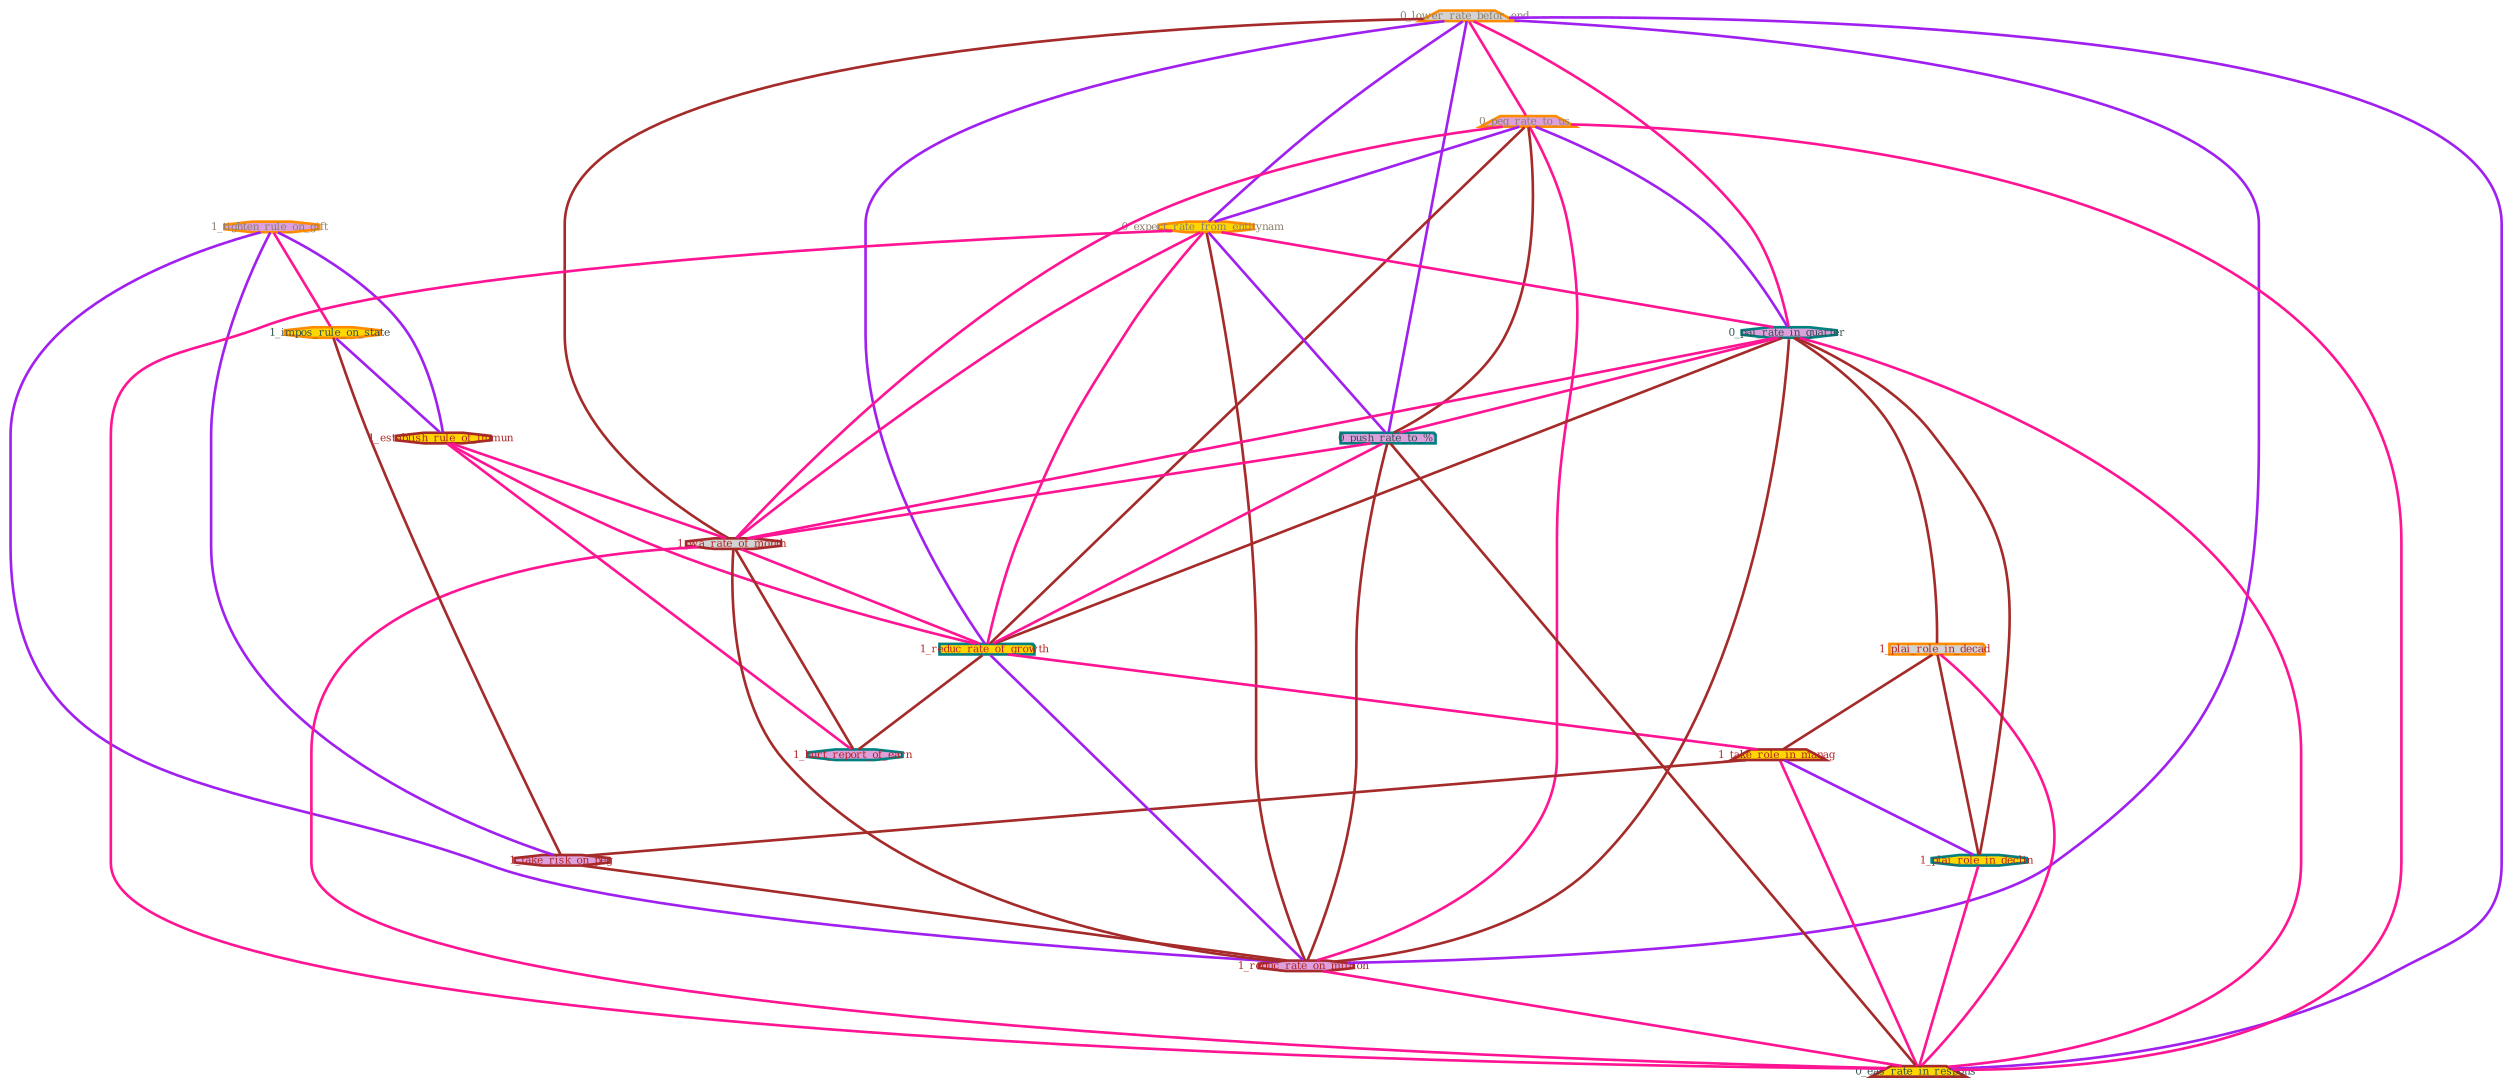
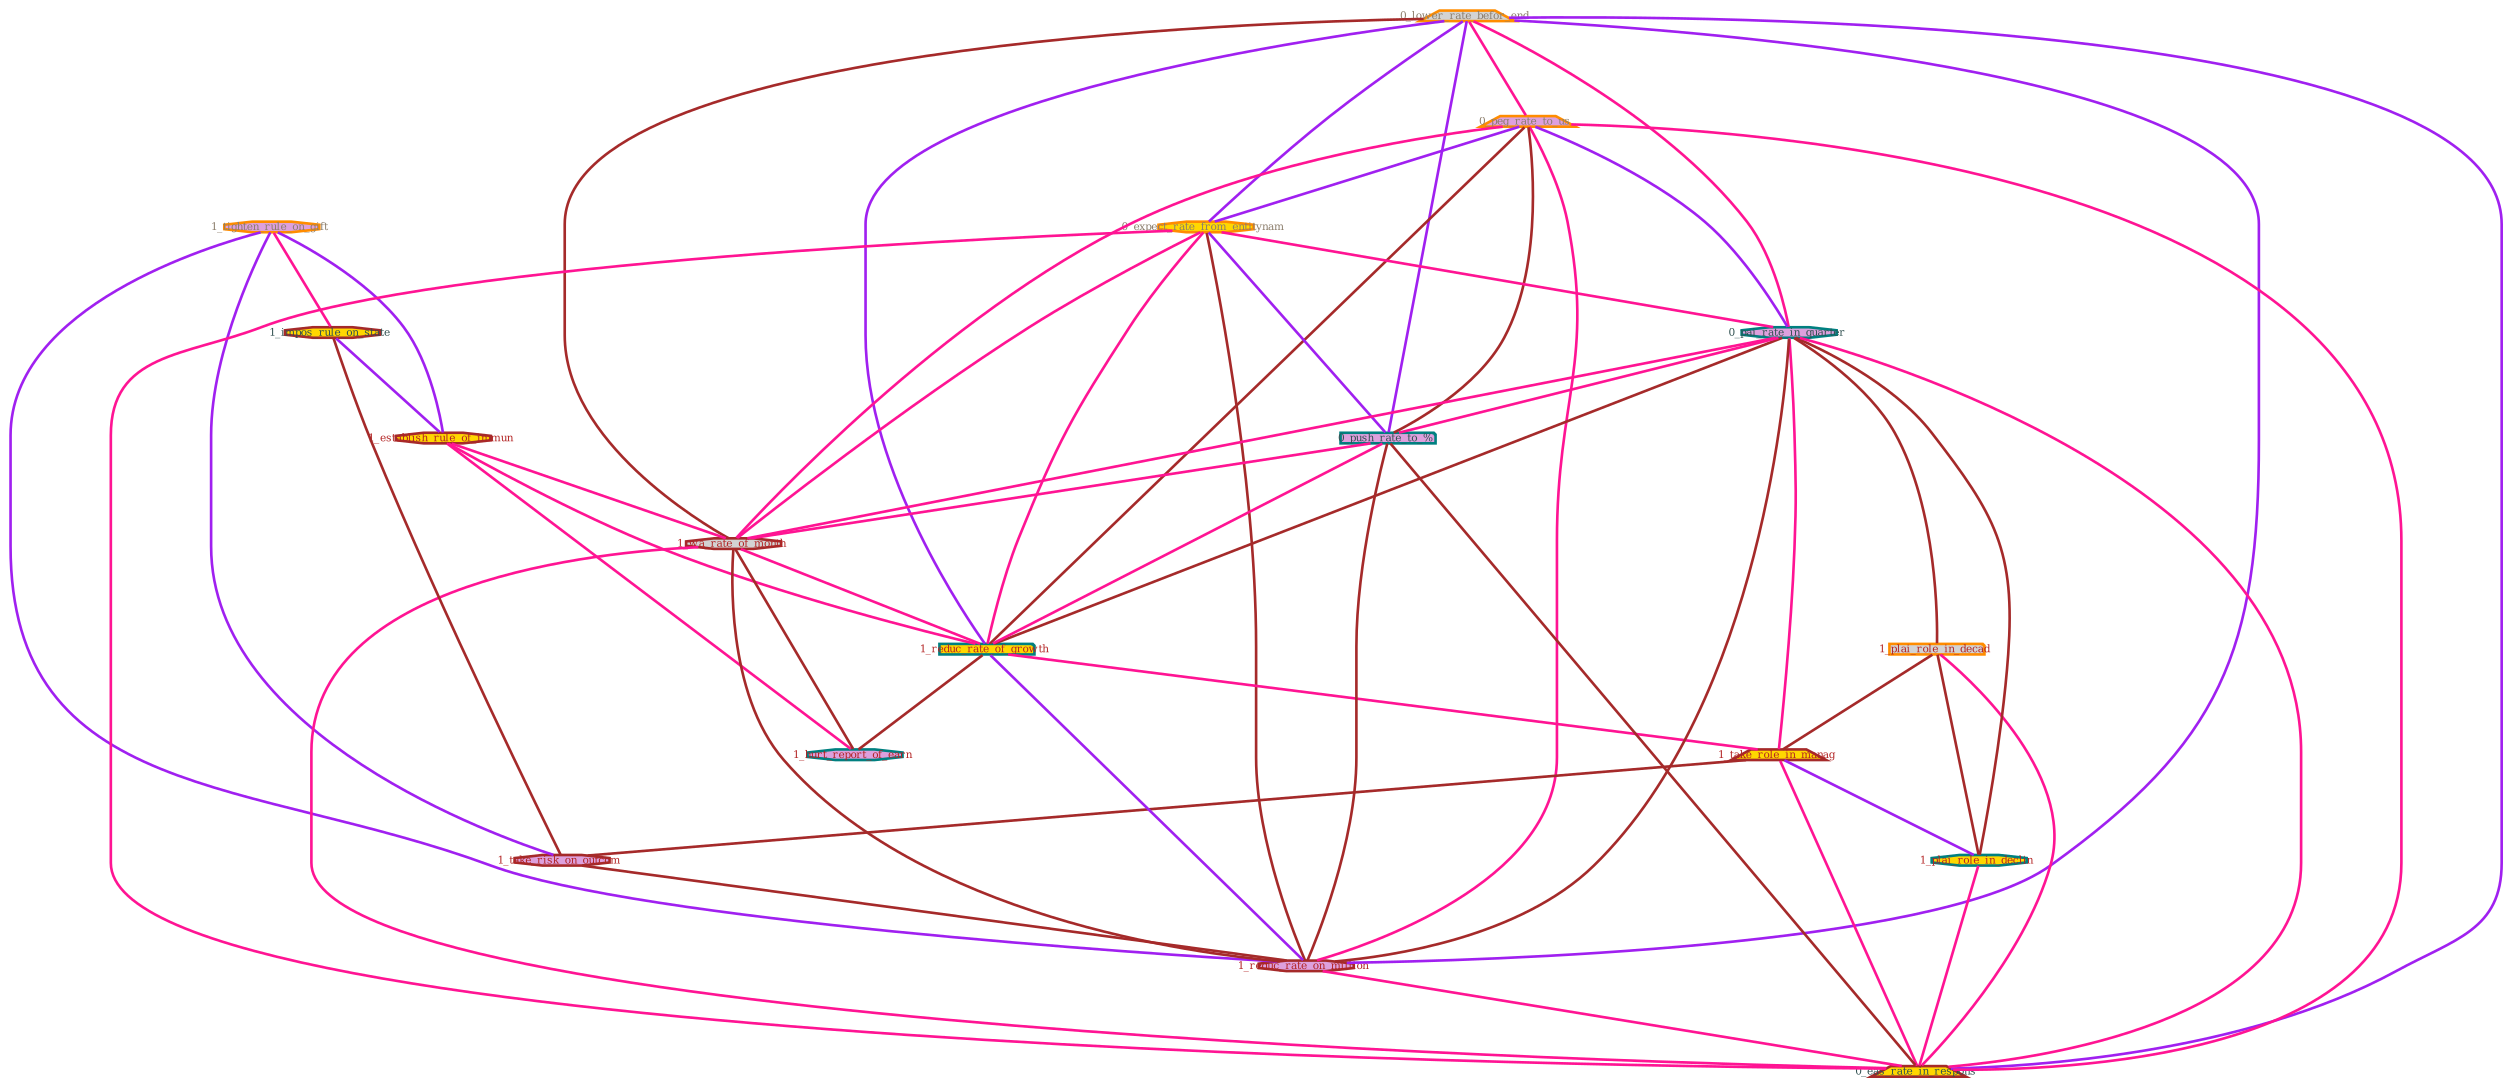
node "1_impos_rule_on_state": color darkorange -> brown
edge "0_pai_rate_in_quarter" -- "1_take_role_in_manag": added
node "1_take_risk_on_peg": label "1_take_risk_on_peg" -> "1_take_risk_on_outcom"
